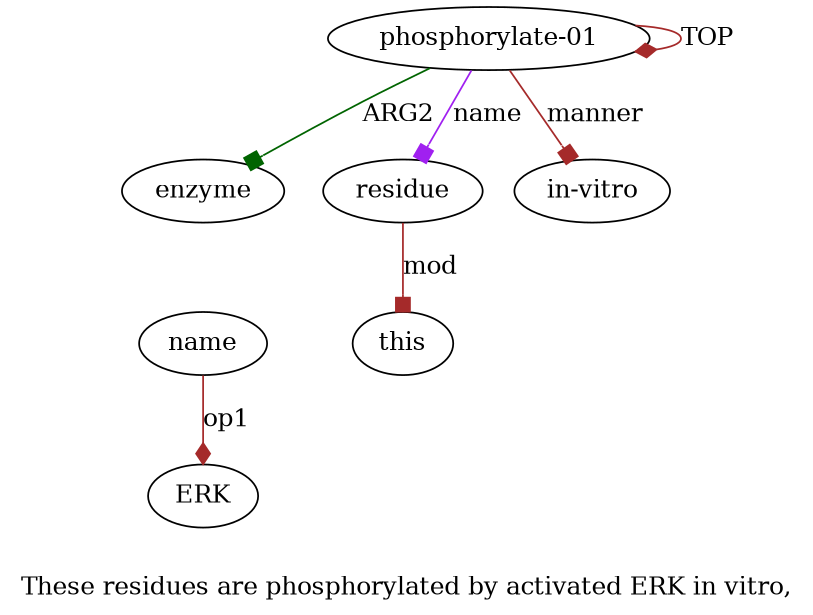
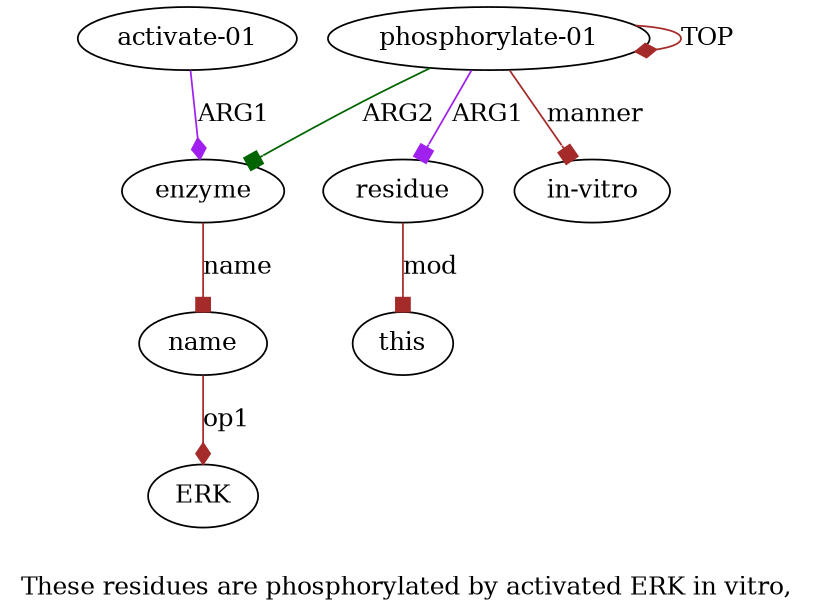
node "activate-01": added
edge "phosphorylate-01" -> "residue": label "name" -> "ARG1"
edge "enzyme" -> "name": added, label "name"
